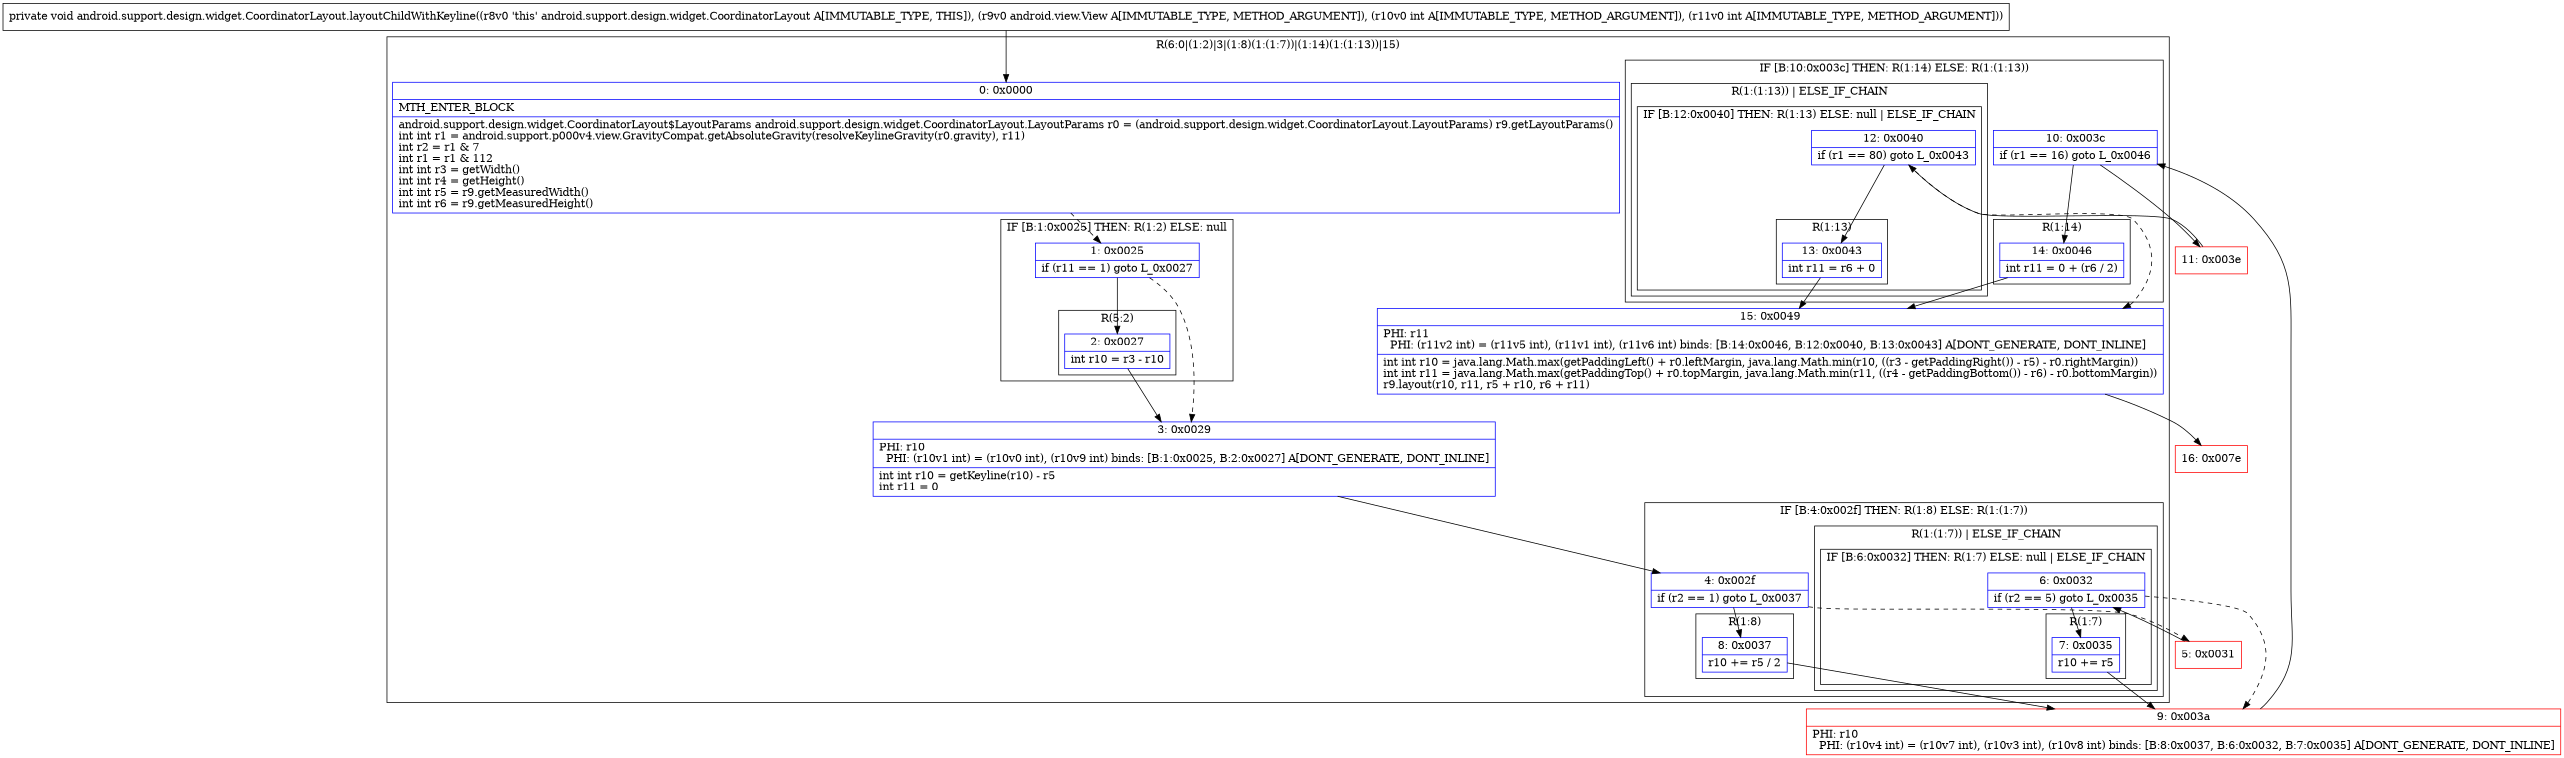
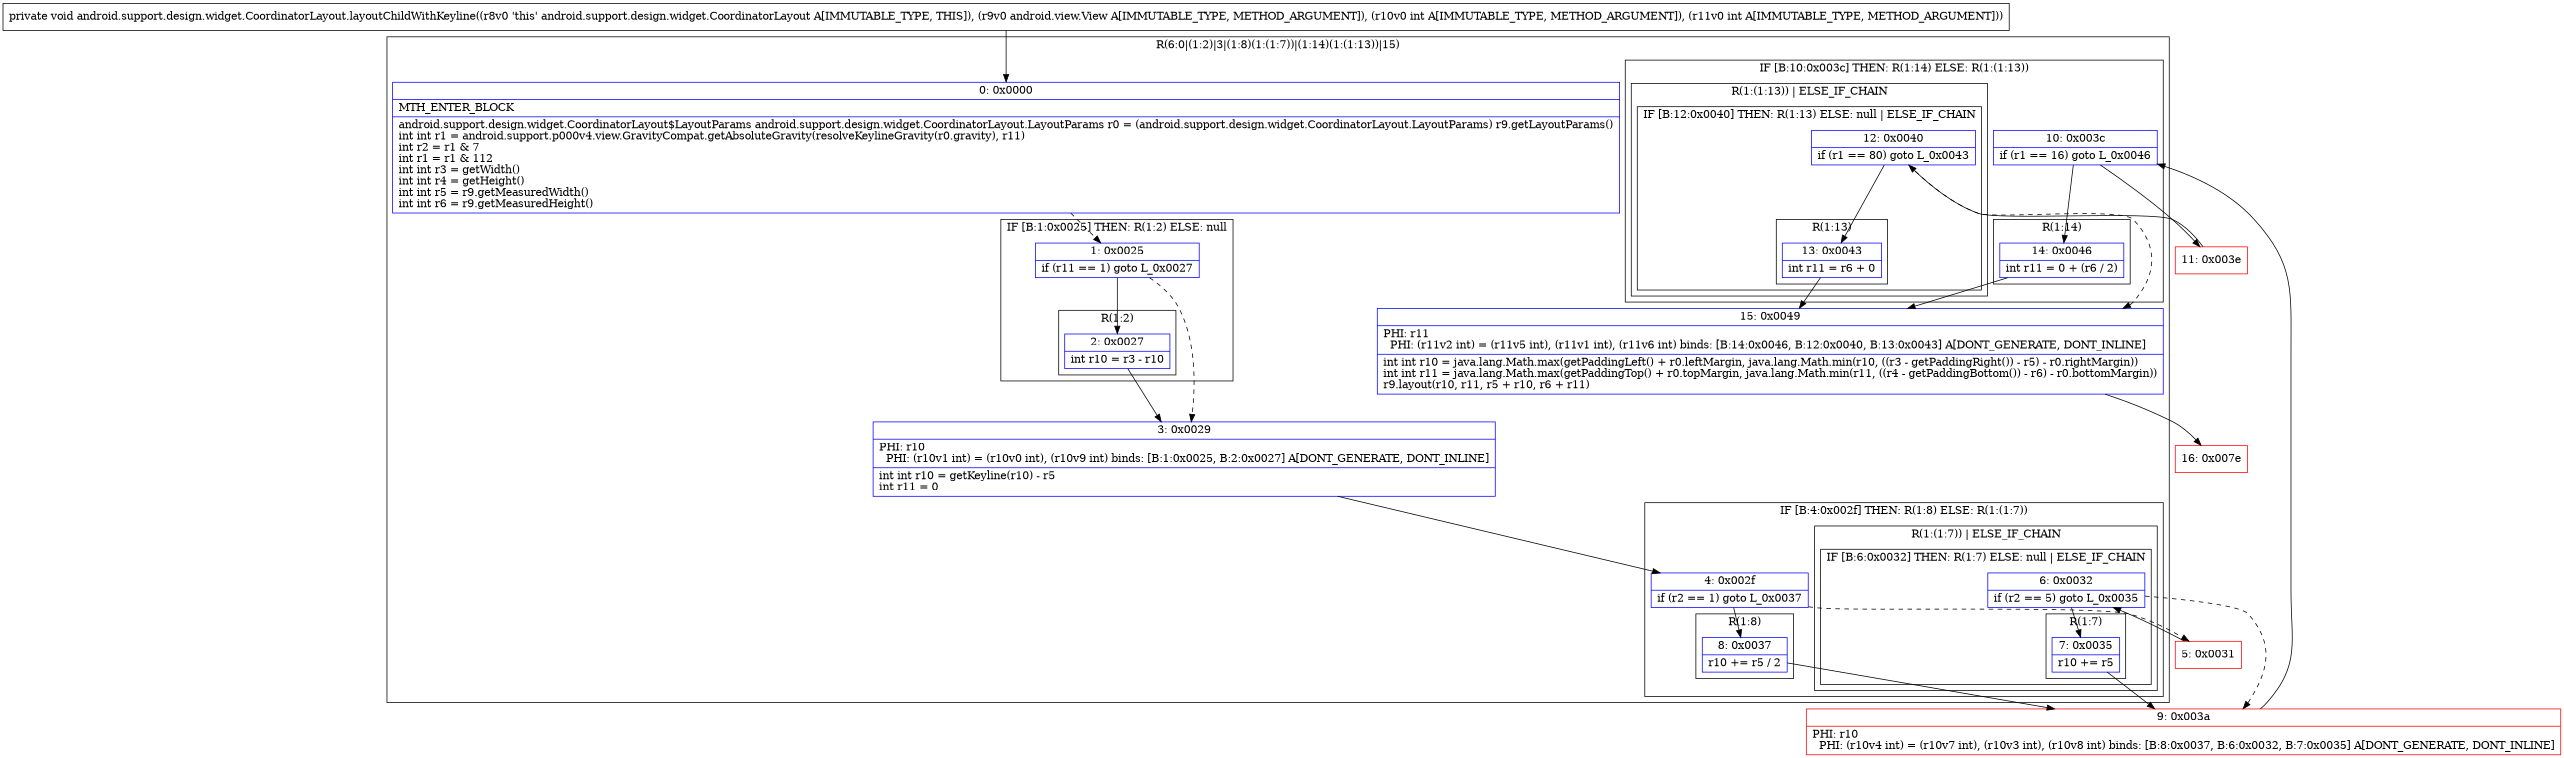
cluster "R(5:2)": label "R(5:2)" -> "R(1:2)"
